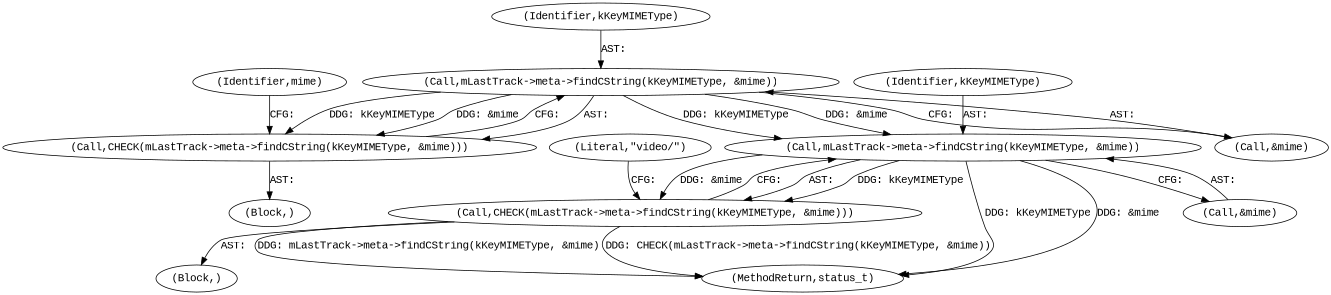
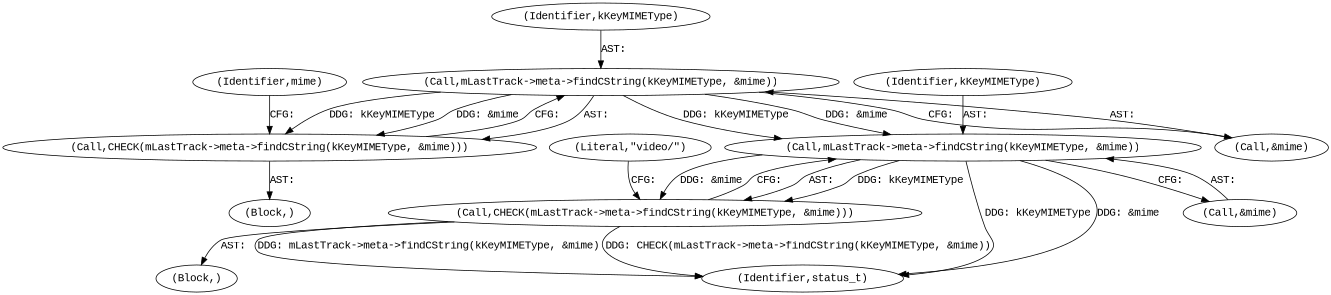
node "(MethodReturn,status_t)": label "(MethodReturn,status_t)" -> "(Identifier,status_t)"
